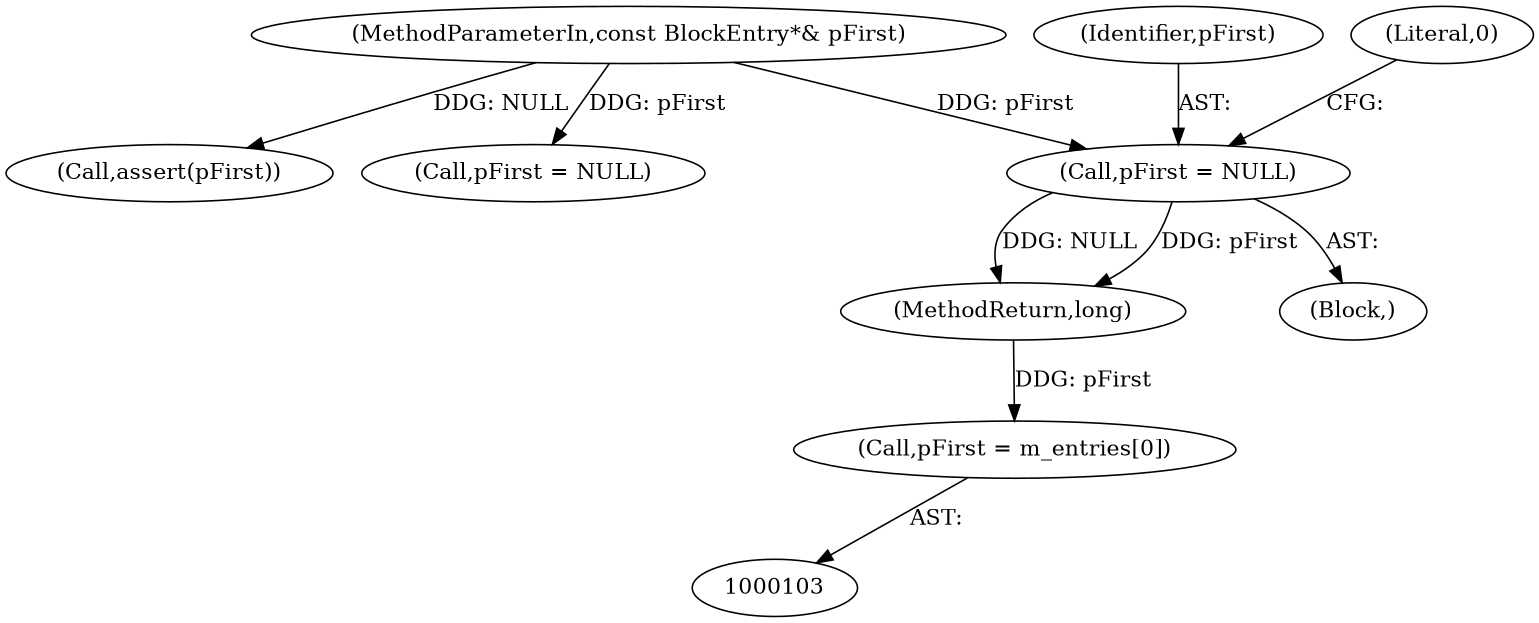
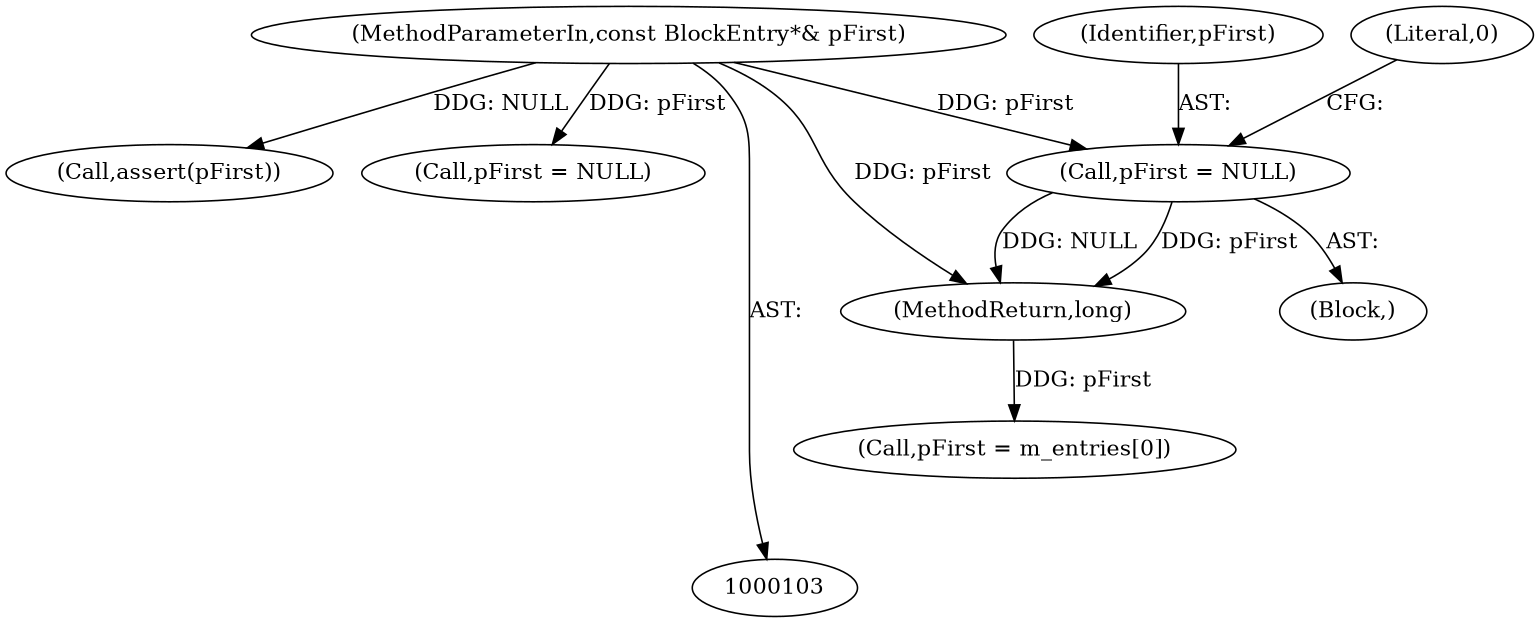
edge "(MethodParameterIn,const BlockEntry*& pFirst)" -> "(MethodReturn,long)": added, label "DDG: pFirst"
edge "(Call,pFirst = m_entries[0])" -> "1000103": now "(MethodParameterIn,const BlockEntry*& pFirst)" -> "1000103"
